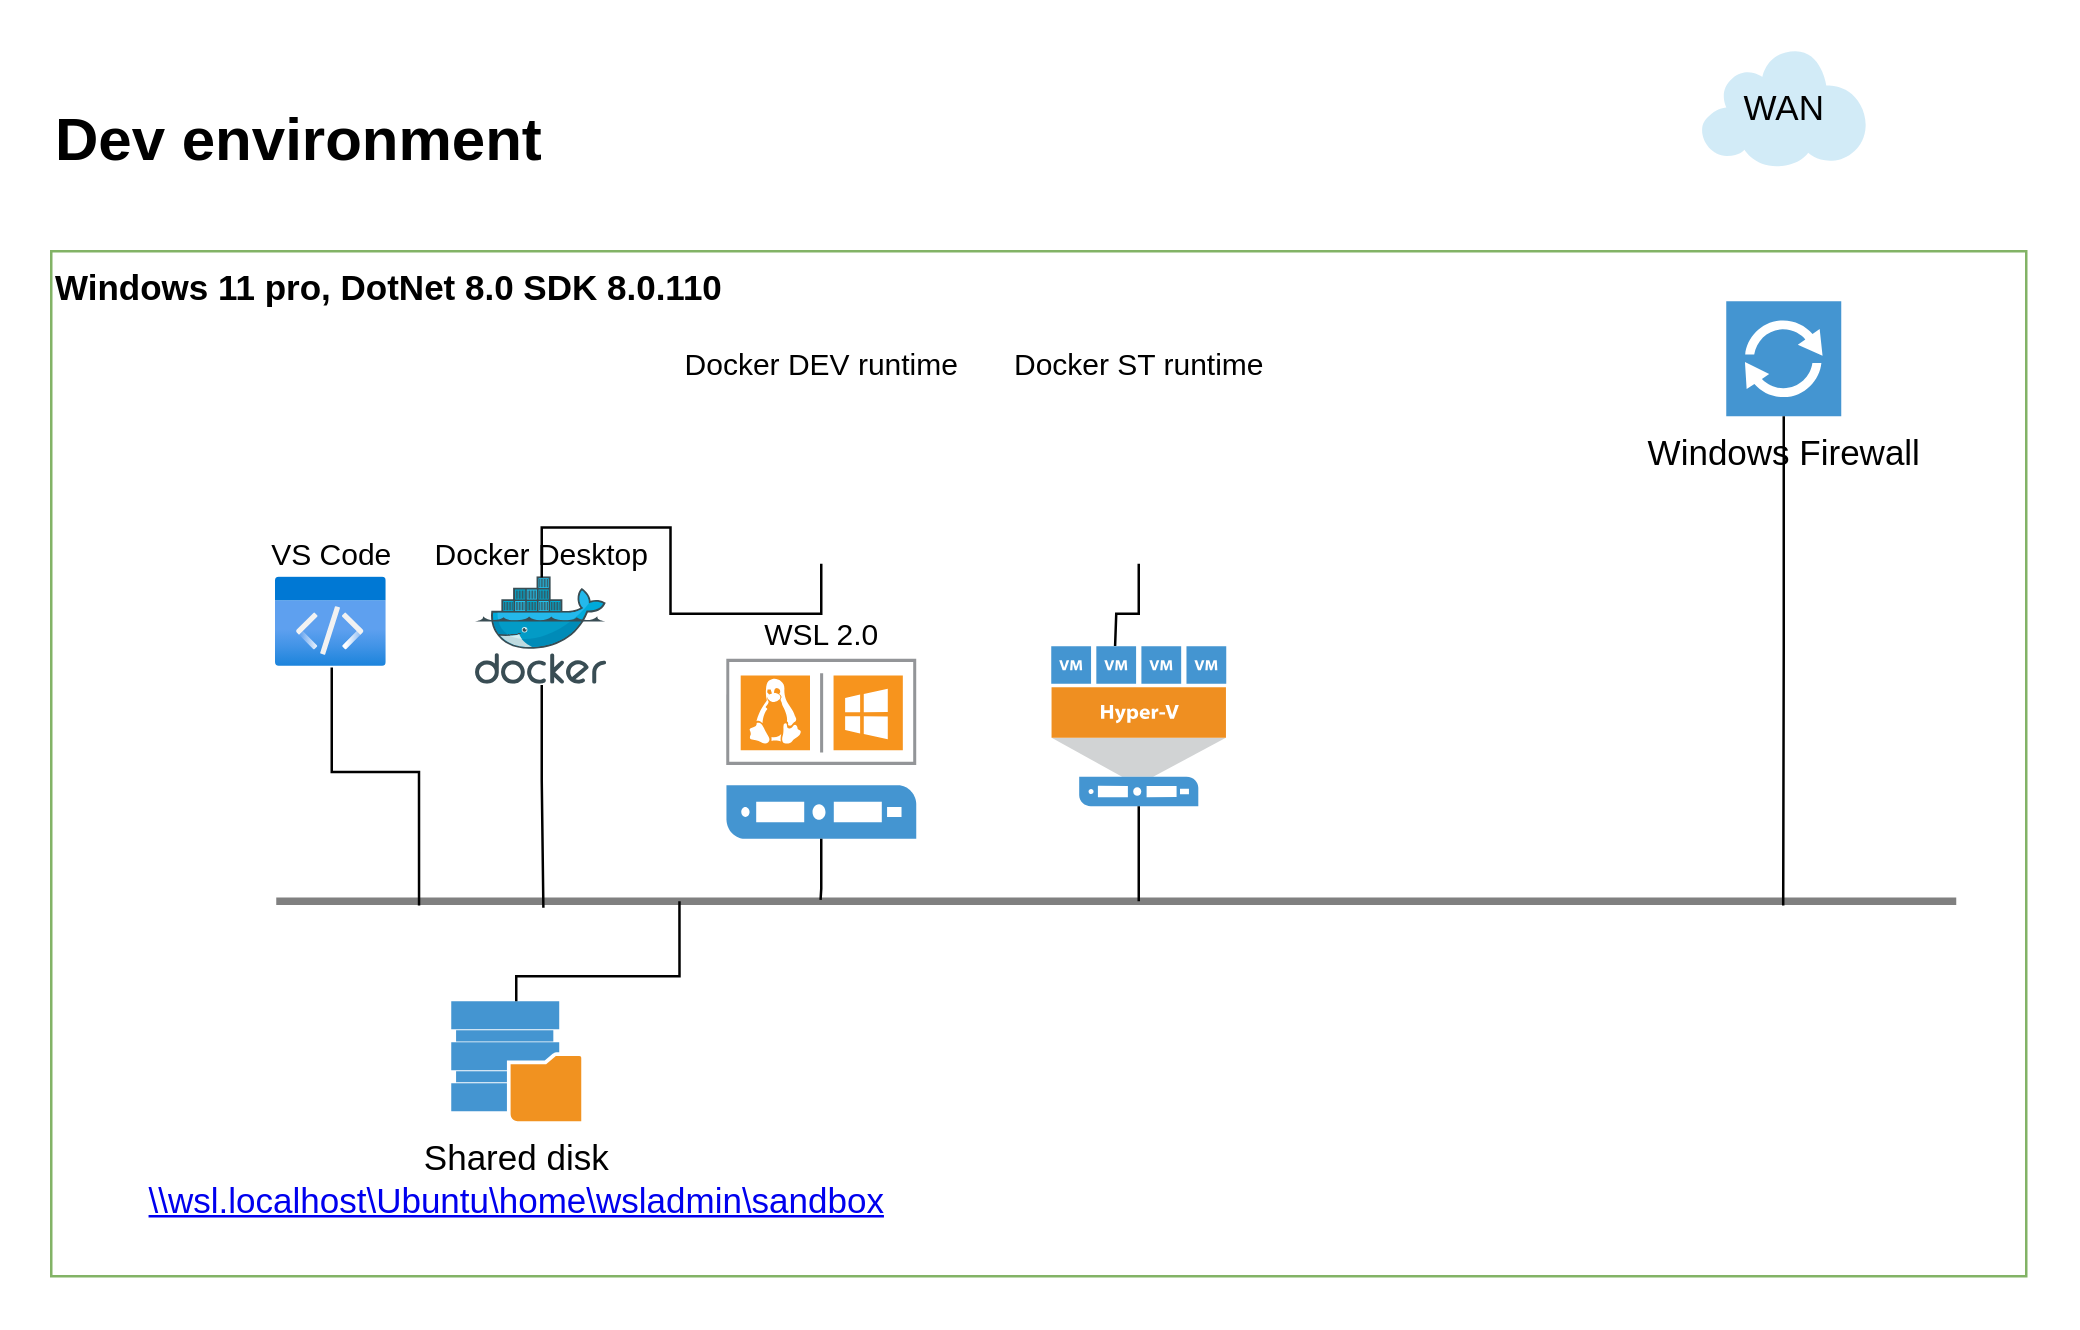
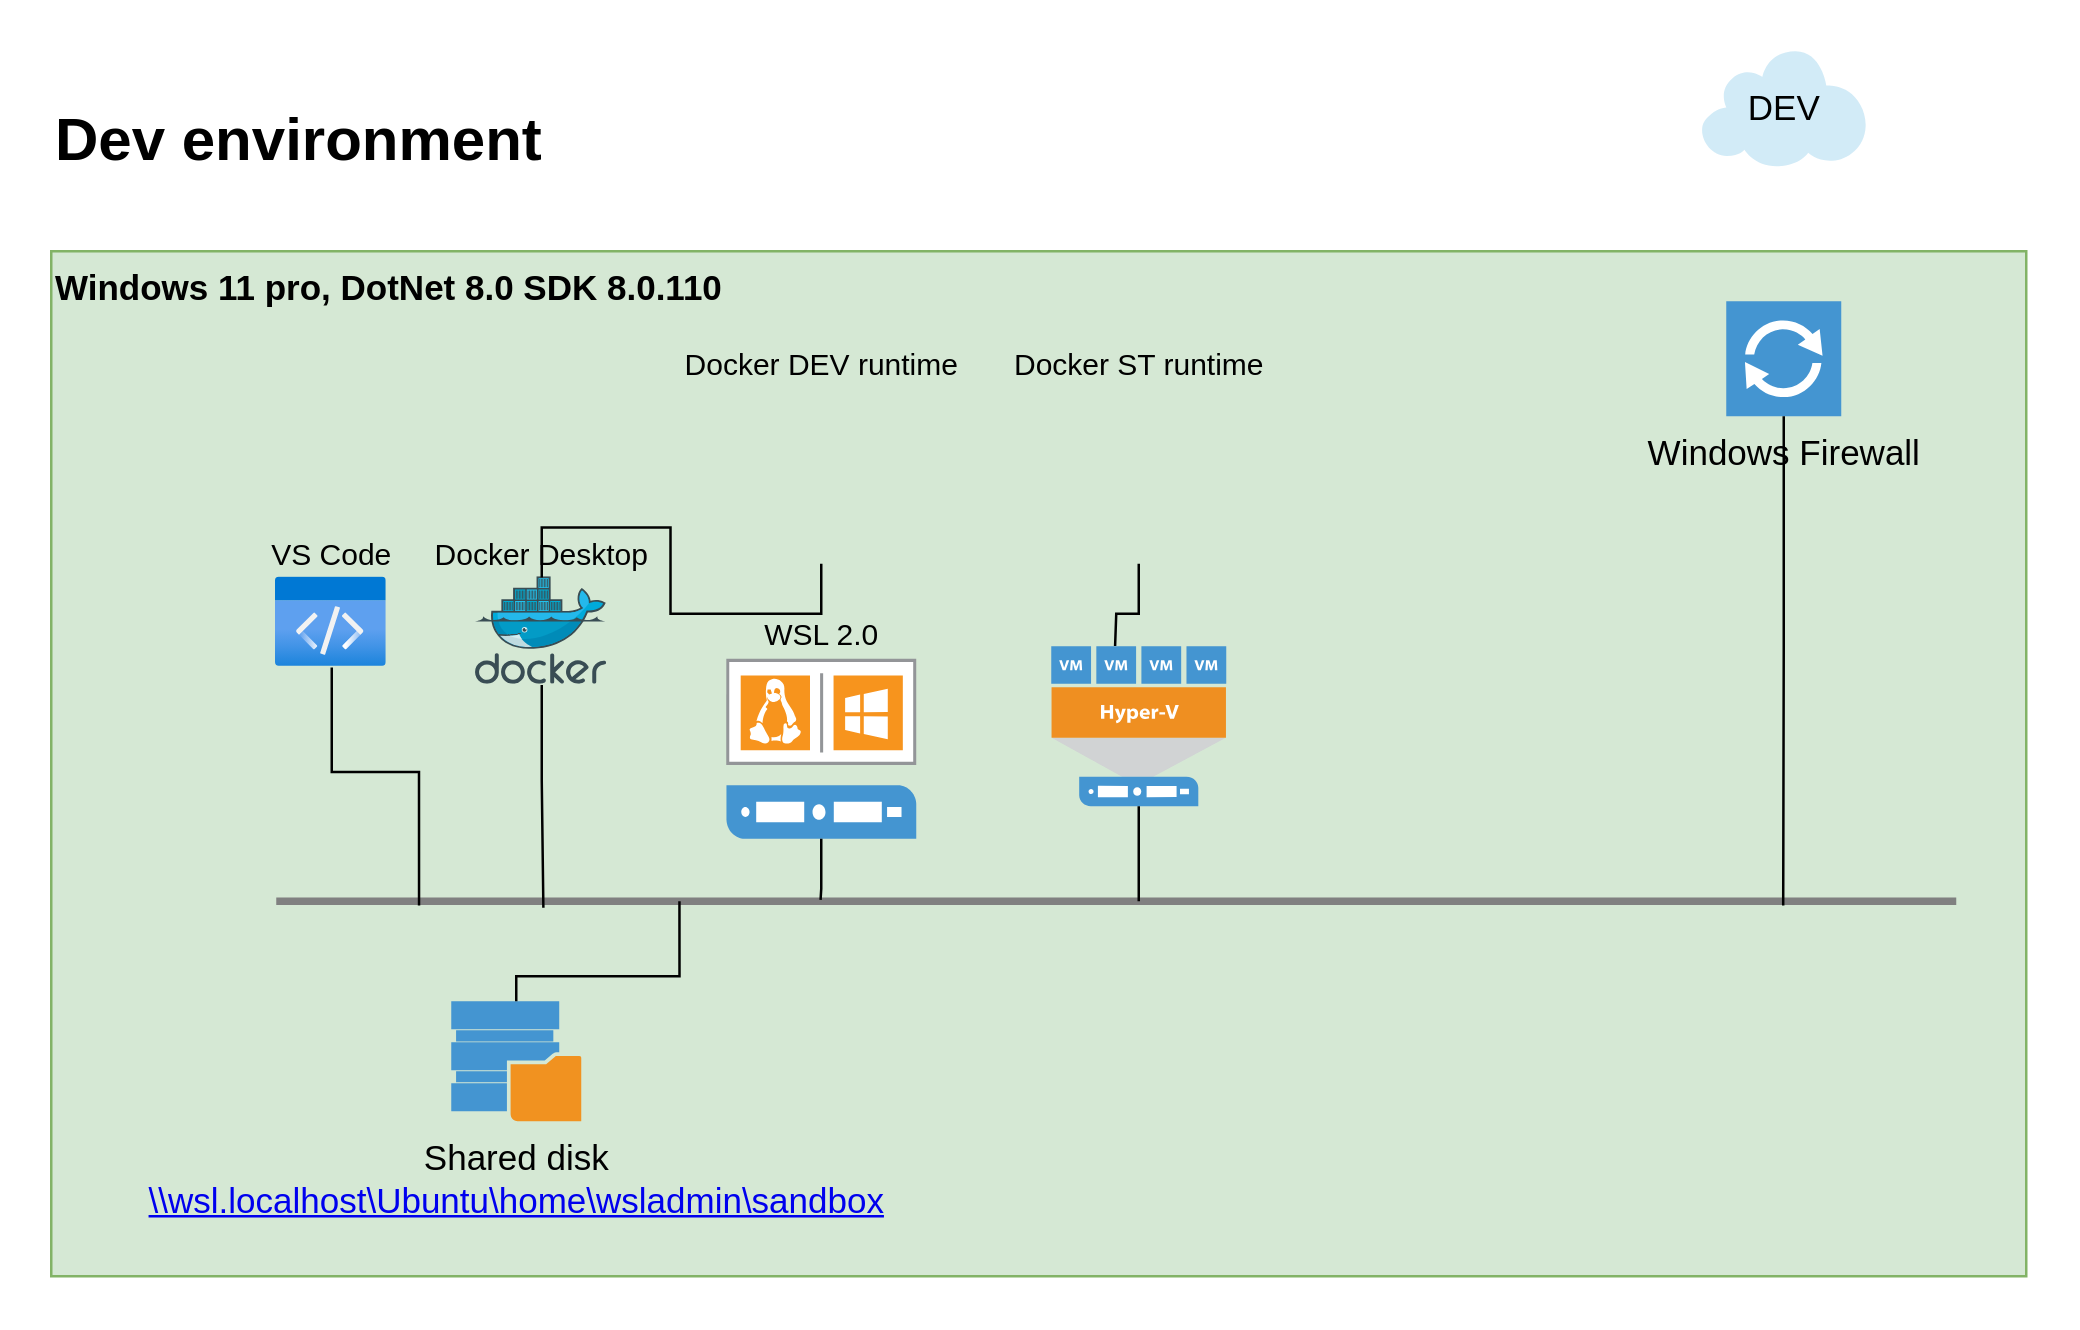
node "WAN": label "WAN" -> "DEV"
node "Windows 11 pro, DotNet 8.0 SDK 8.0.110": fillcolor #ffffff -> #d5e8d4
